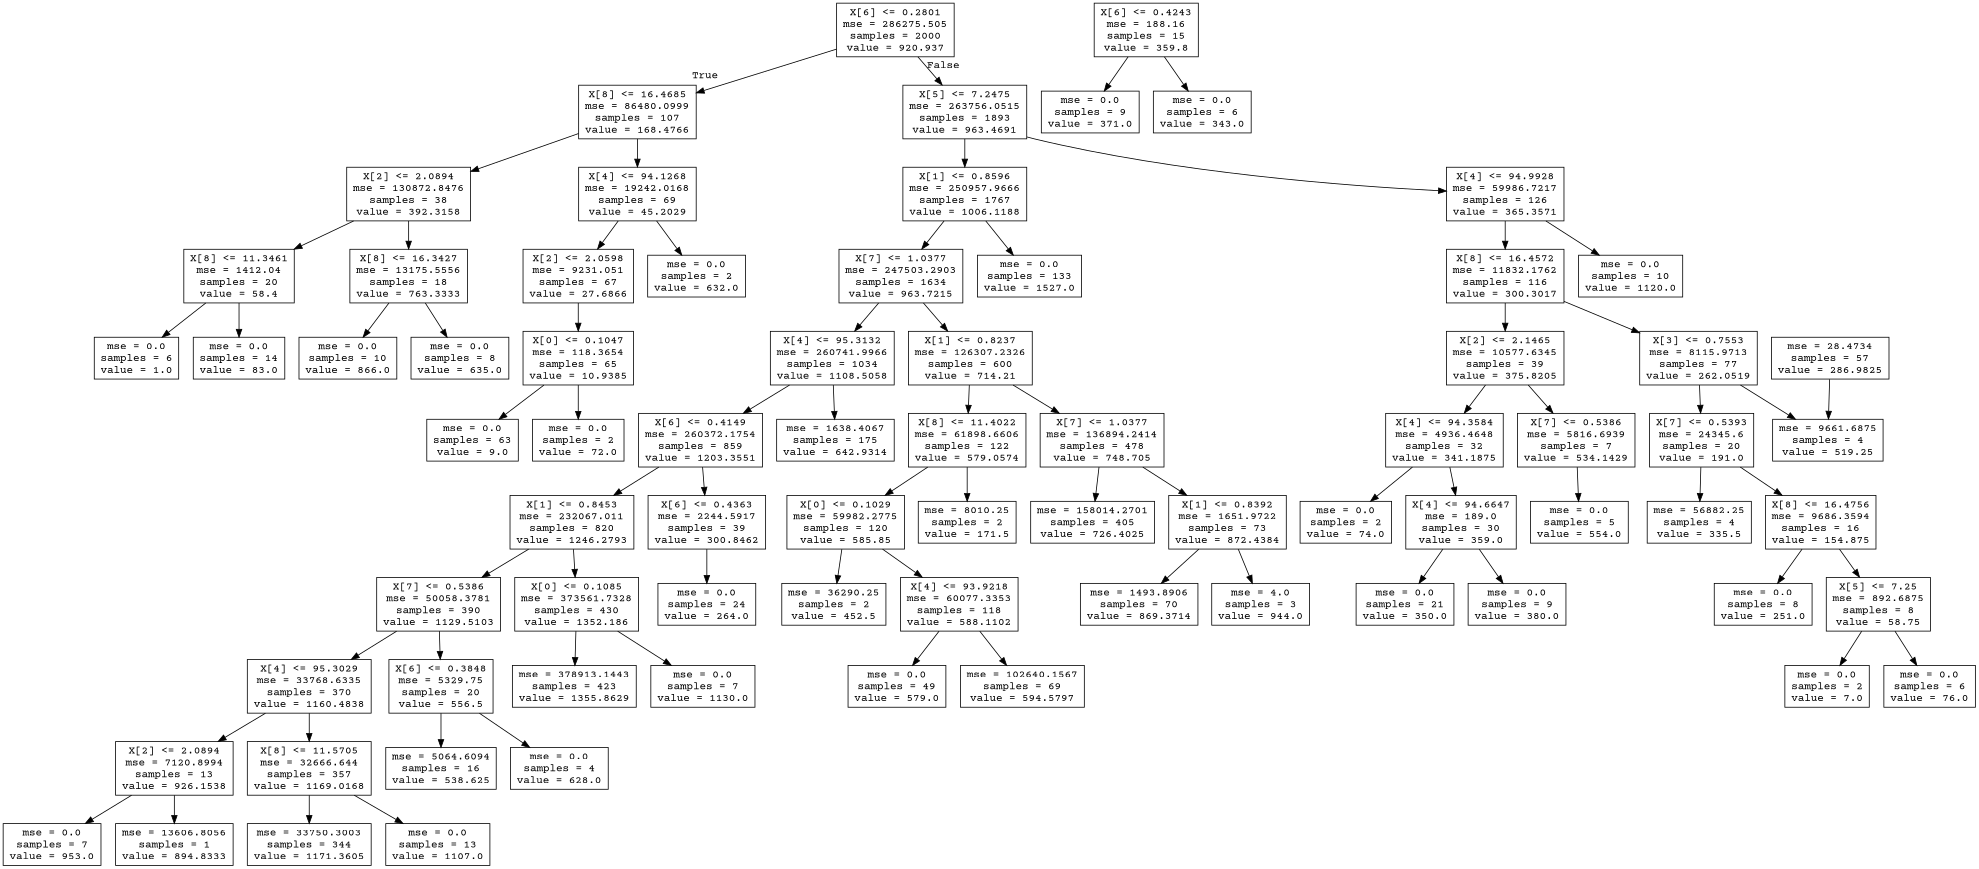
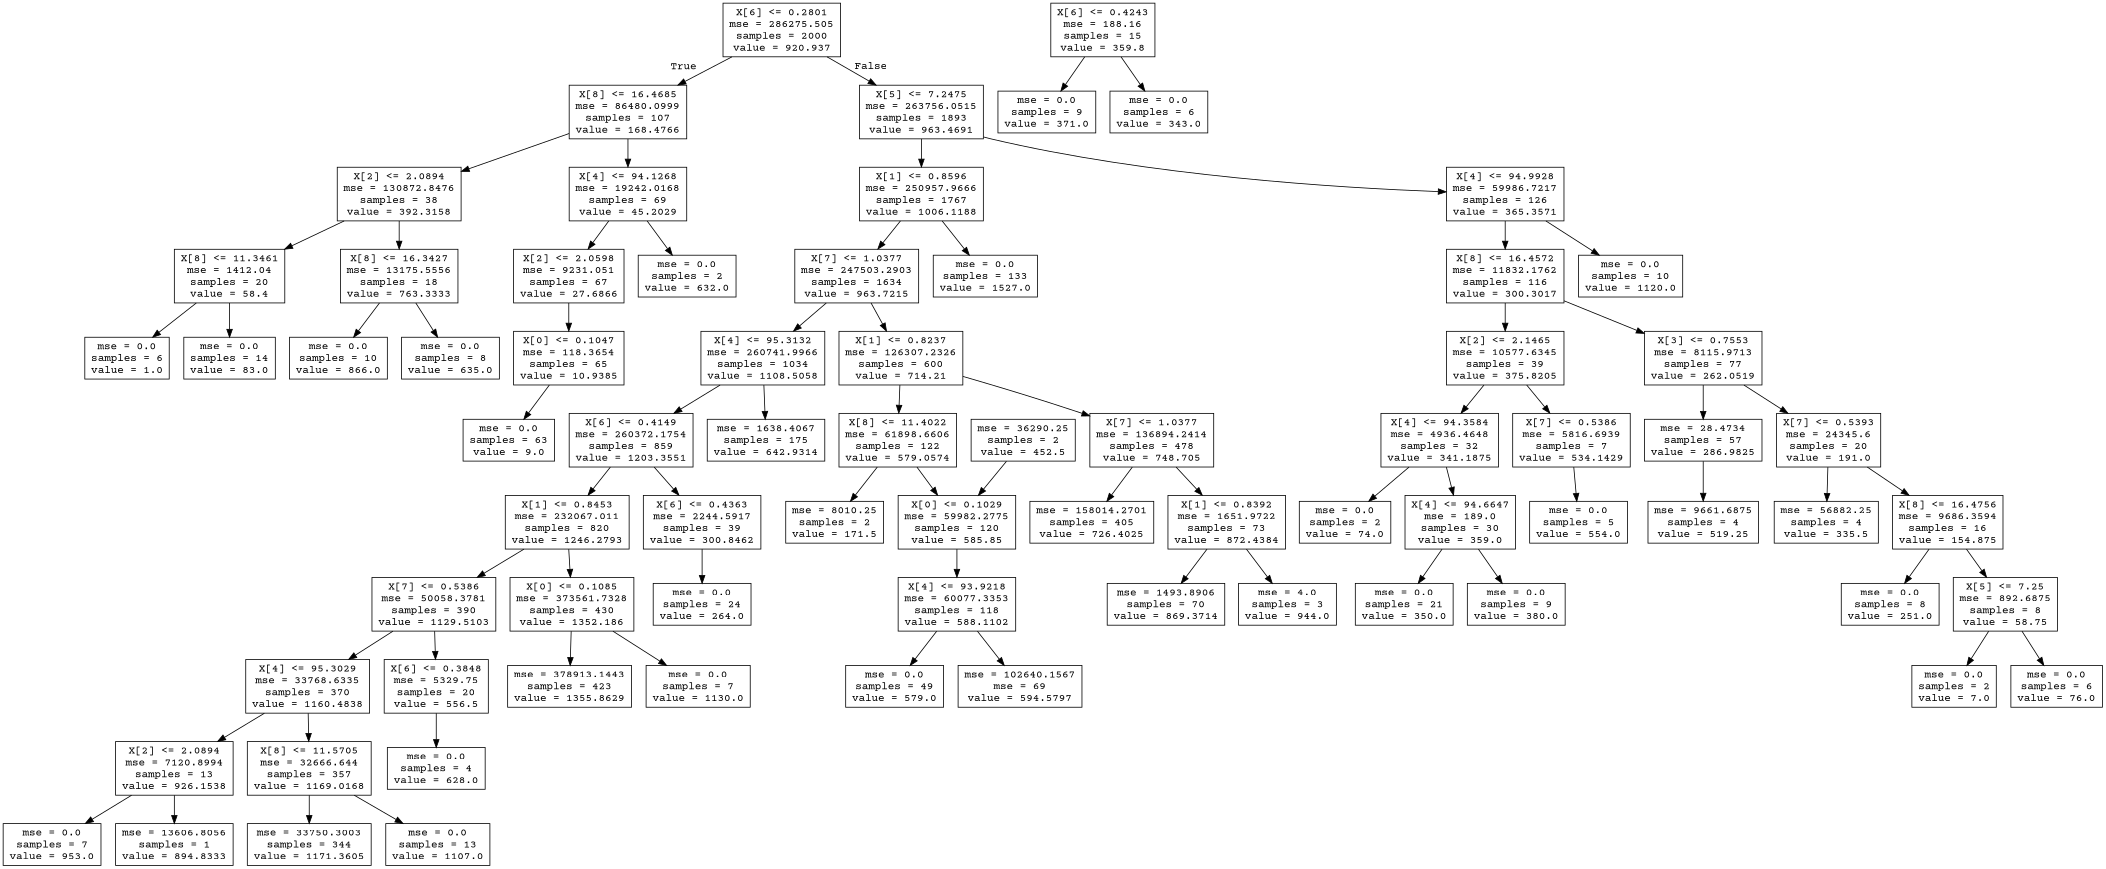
edge "X[3] <= 0.7553 mse = 8115.9713 samples = 77 value = 262.0519" -> "mse = 9661.6875 samples = 4 value = 519.25": now "X[3] <= 0.7553 mse = 8115.9713 samples = 77 value = 262.0519" -> "mse = 28.4734 samples = 57 value = 286.9825"
node "mse = 0.0 samples = 2 value = 72.0": removed
edge "X[0] <= 0.1029 mse = 59982.2775 samples = 120 value = 585.85" -> "mse = 36290.25 samples = 2 value = 452.5": reversed
node "mse = 102640.1567 samples = 69 value = 594.5797": label "mse = 102640.1567 samples = 69 value = 594.5797" -> "mse = 102640.1567 mse = 69 value = 594.5797"
node "mse = 5064.6094 samples = 16 value = 538.625": removed
